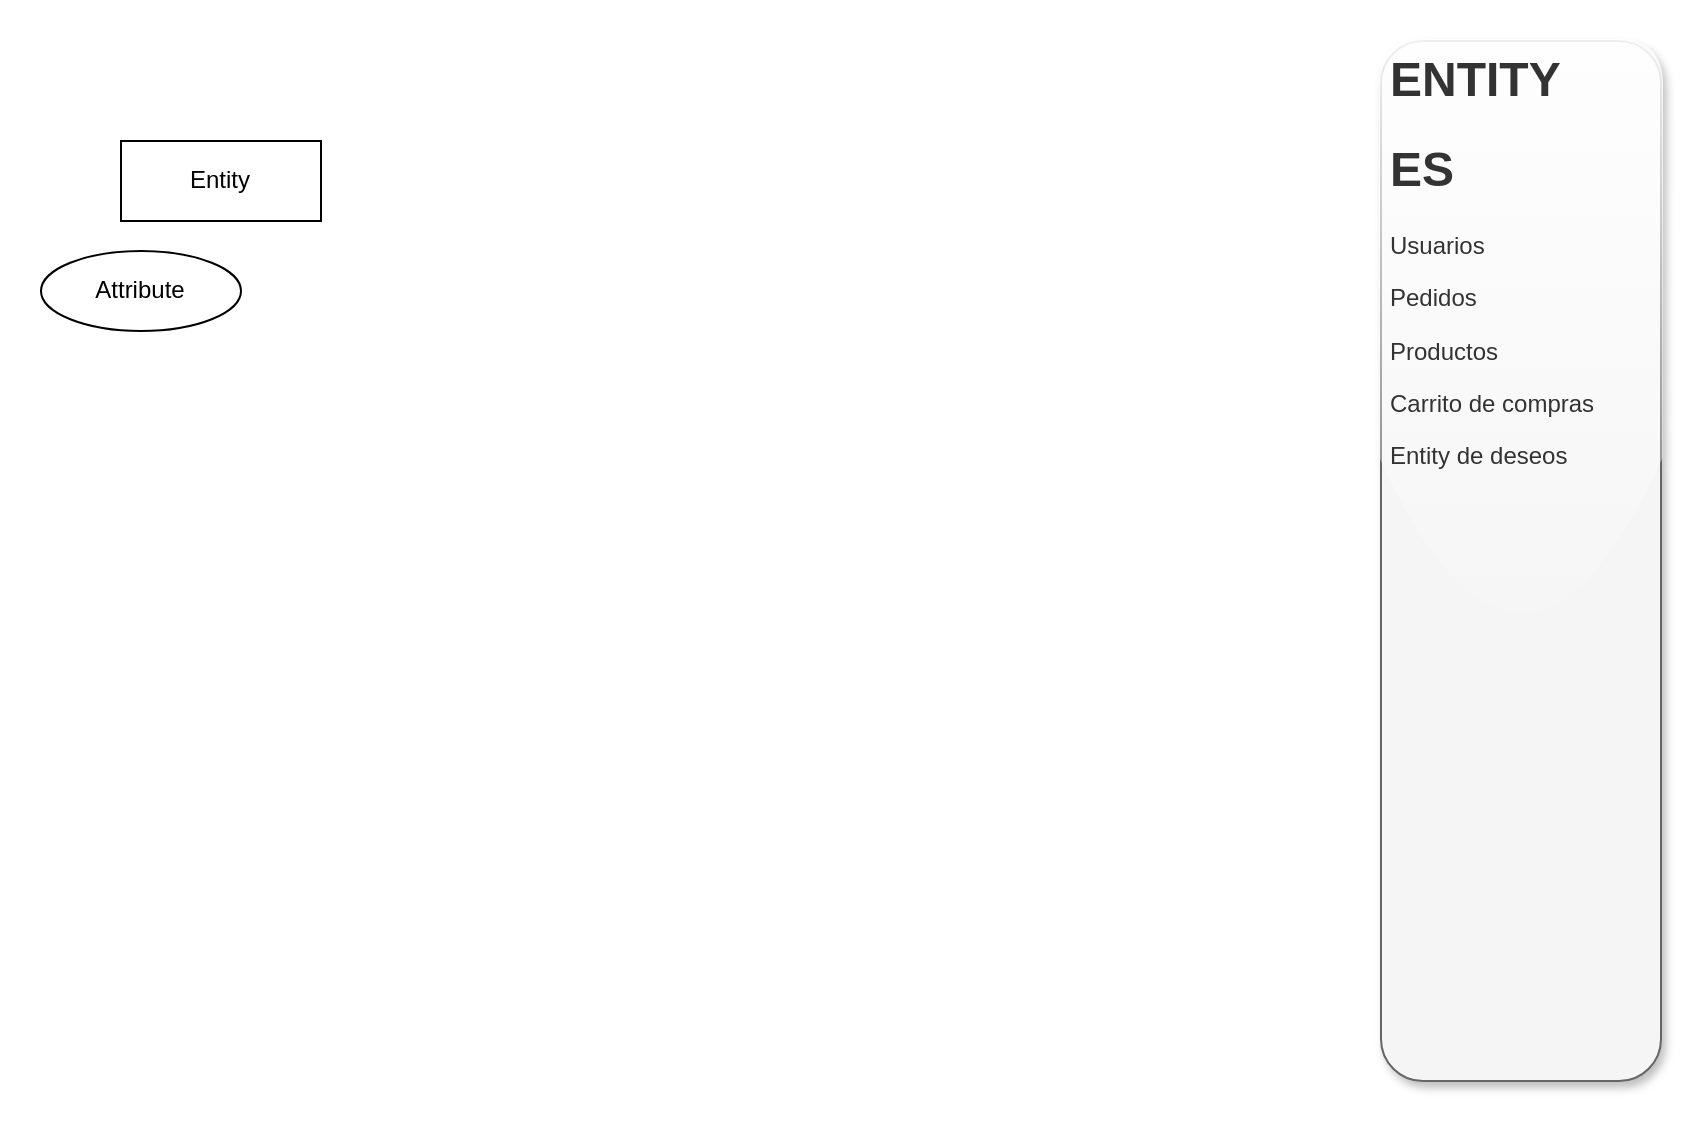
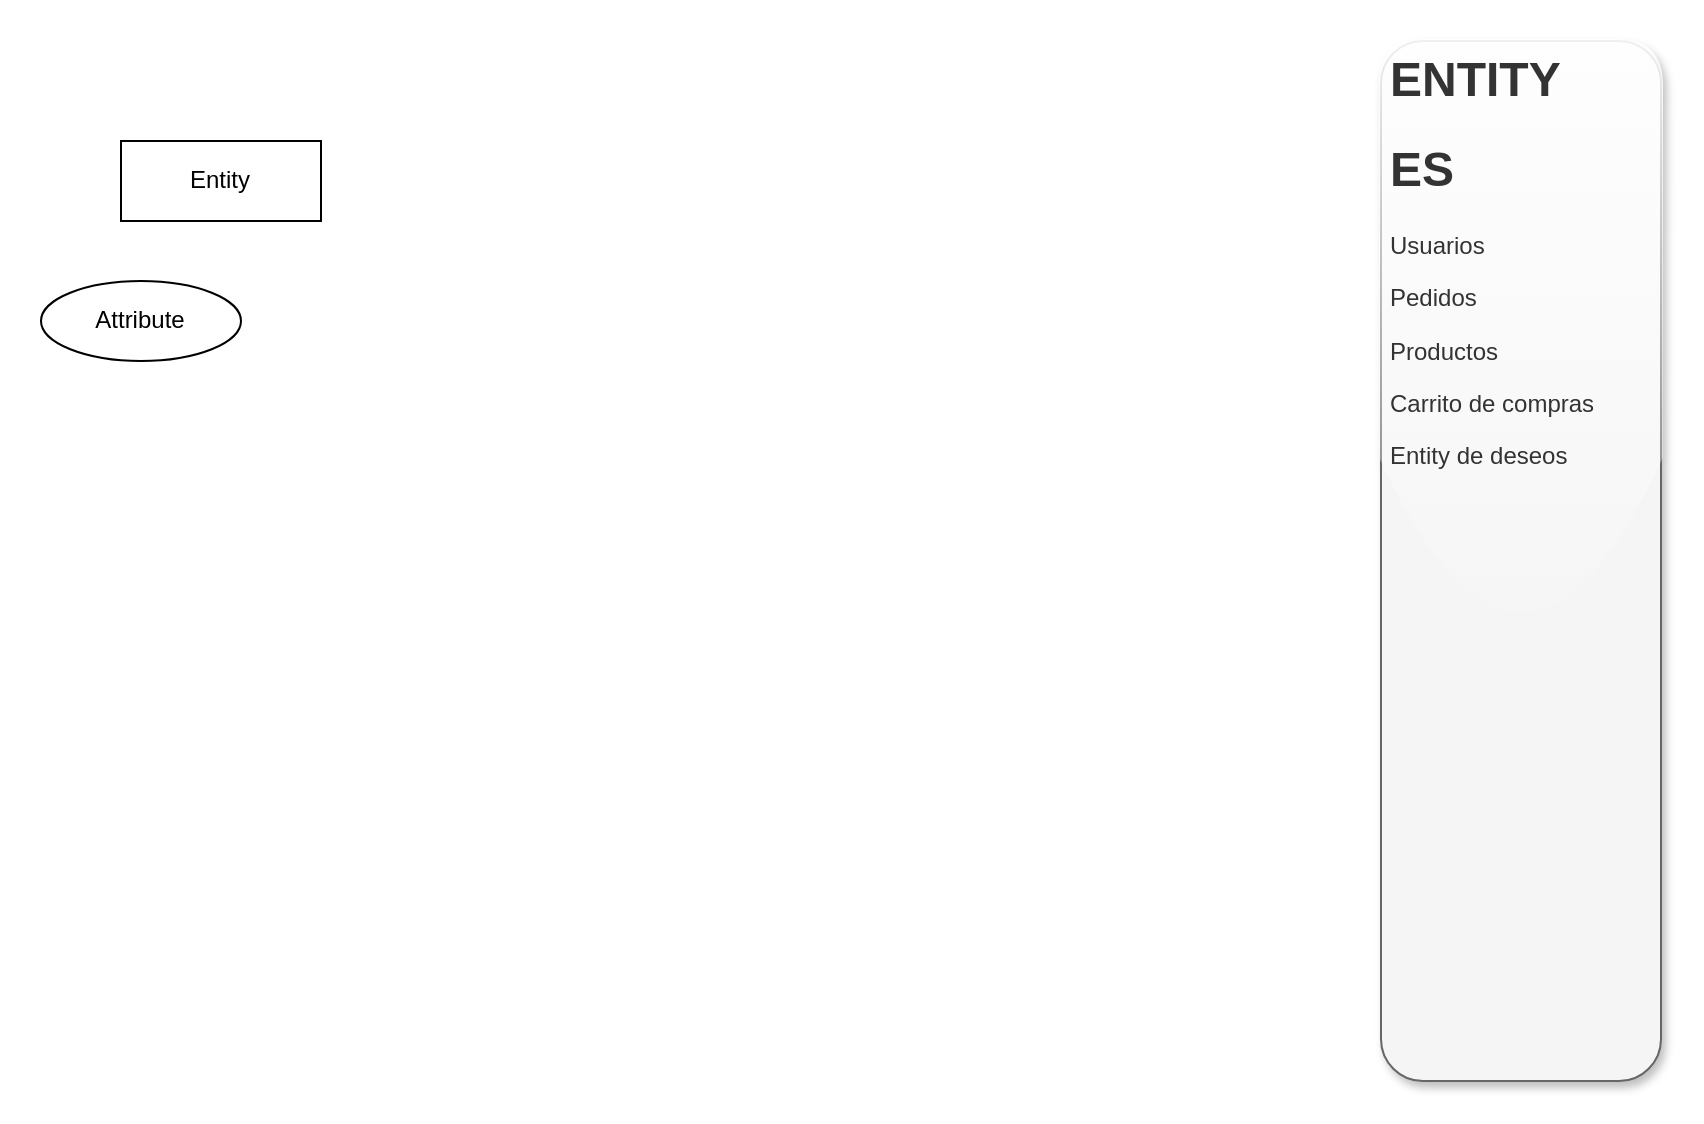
node "Attribute": moved (141, 291) -> (141, 321)
